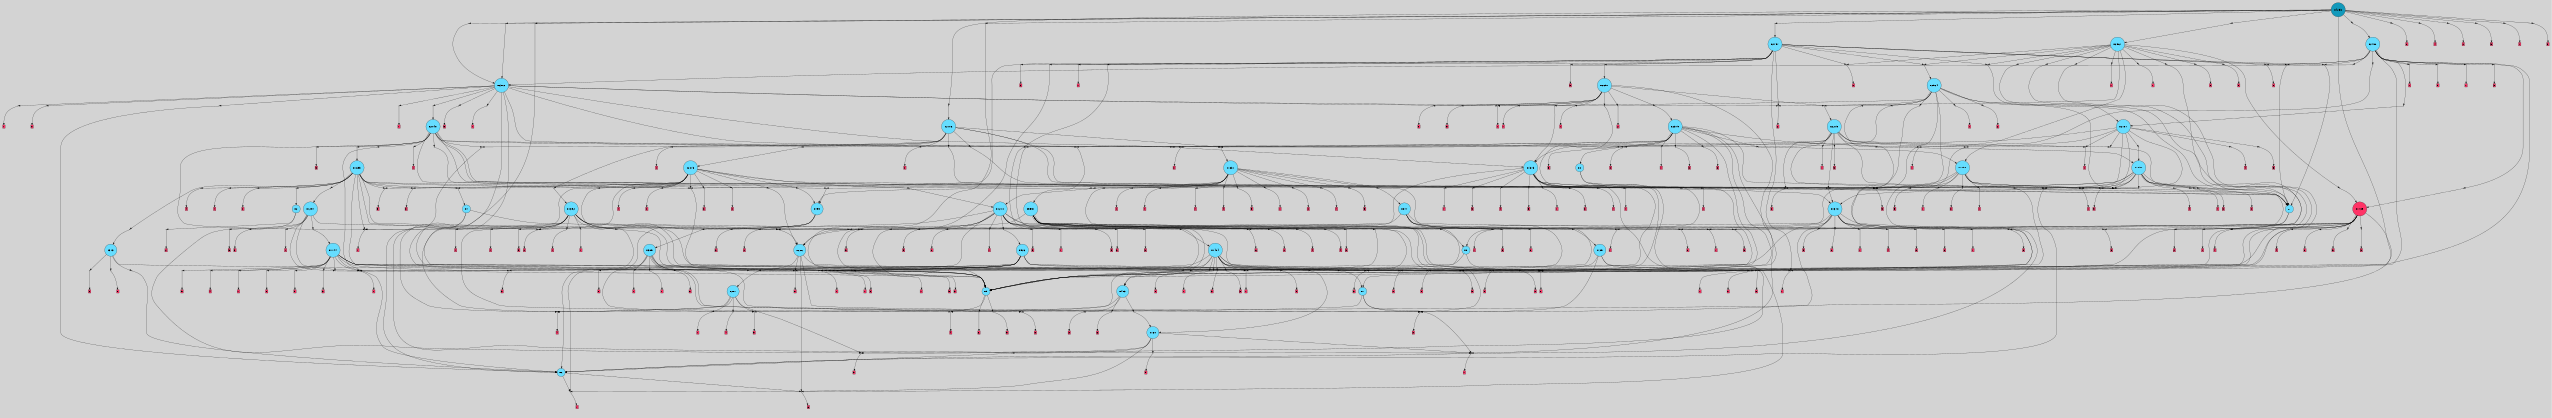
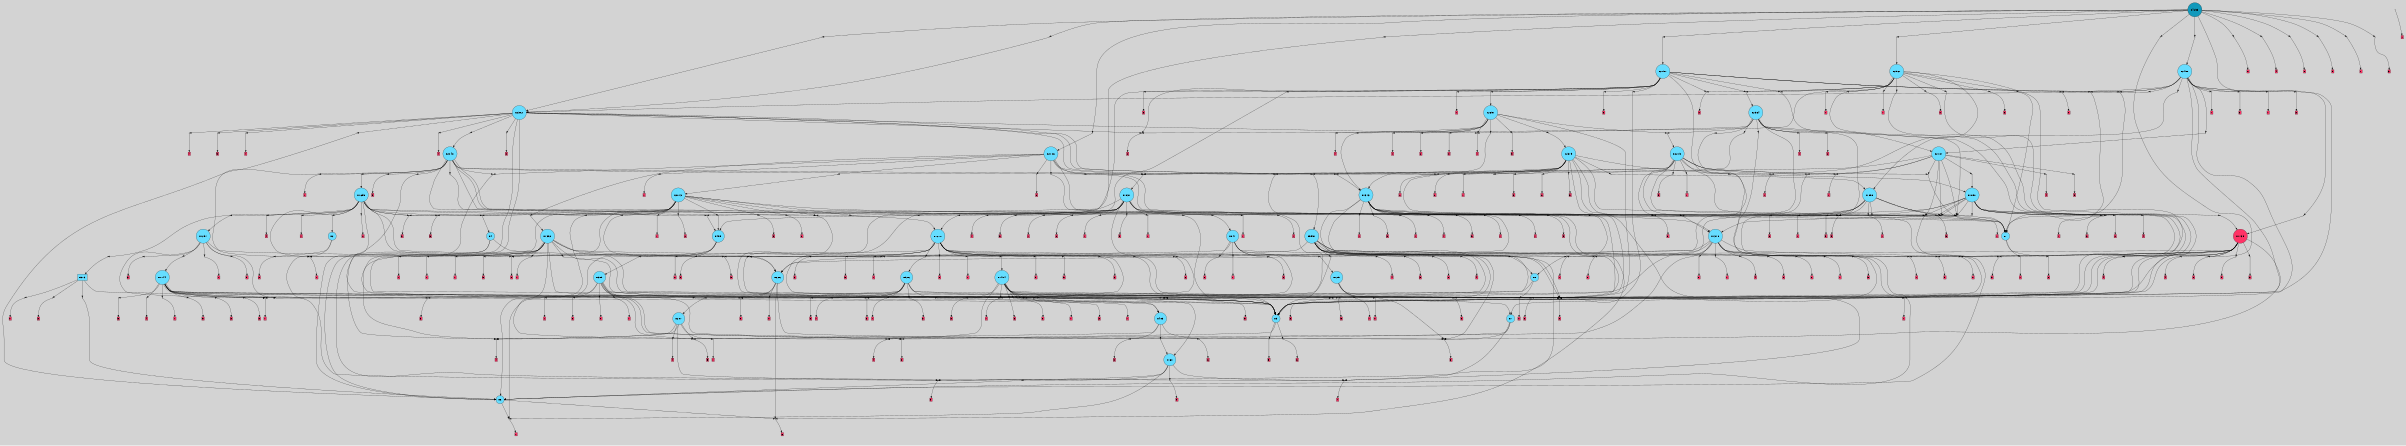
node "T0": removed
node "T313": shape circle -> box
